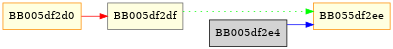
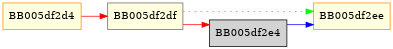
node "BB005df2d0": label "BB005df2d0" -> "BB005df2d4"
node "BB055df2ee": label "BB055df2ee" -> "BB005df2ee"
edge "BB005df2df" -> "BB005df2e4": added
